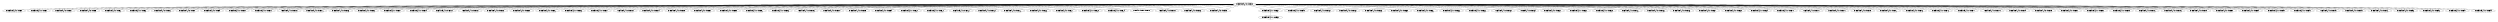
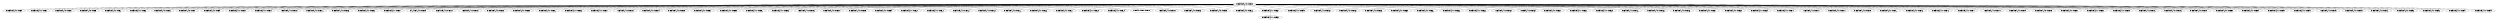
node "GILBERT_GRAPH_NODE_19": label "GILBERT_GRAPH_NODE_19" -> "GRAPH_GRAPH_NODE_19"
node "GILBERT_GRAPH_NODE_46": added
